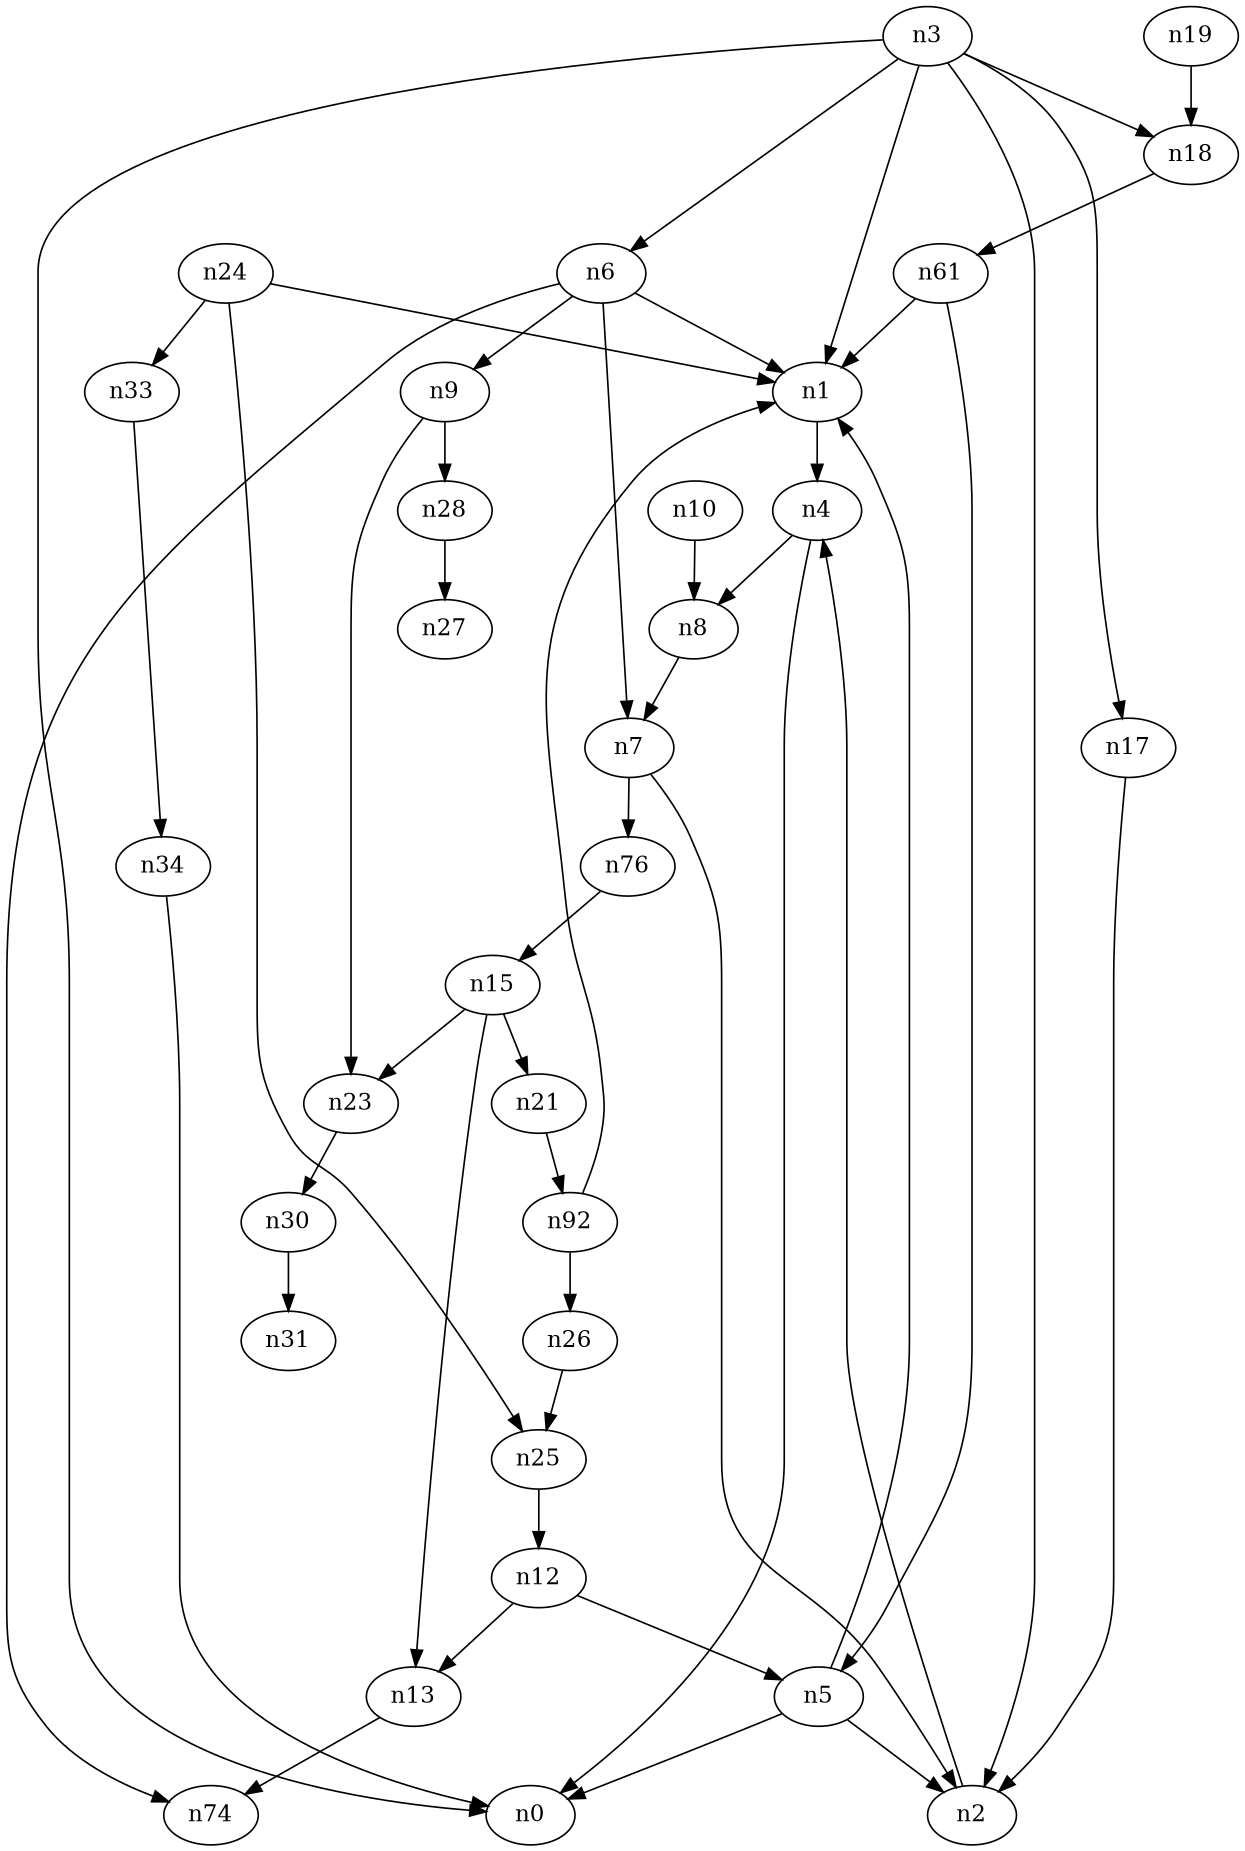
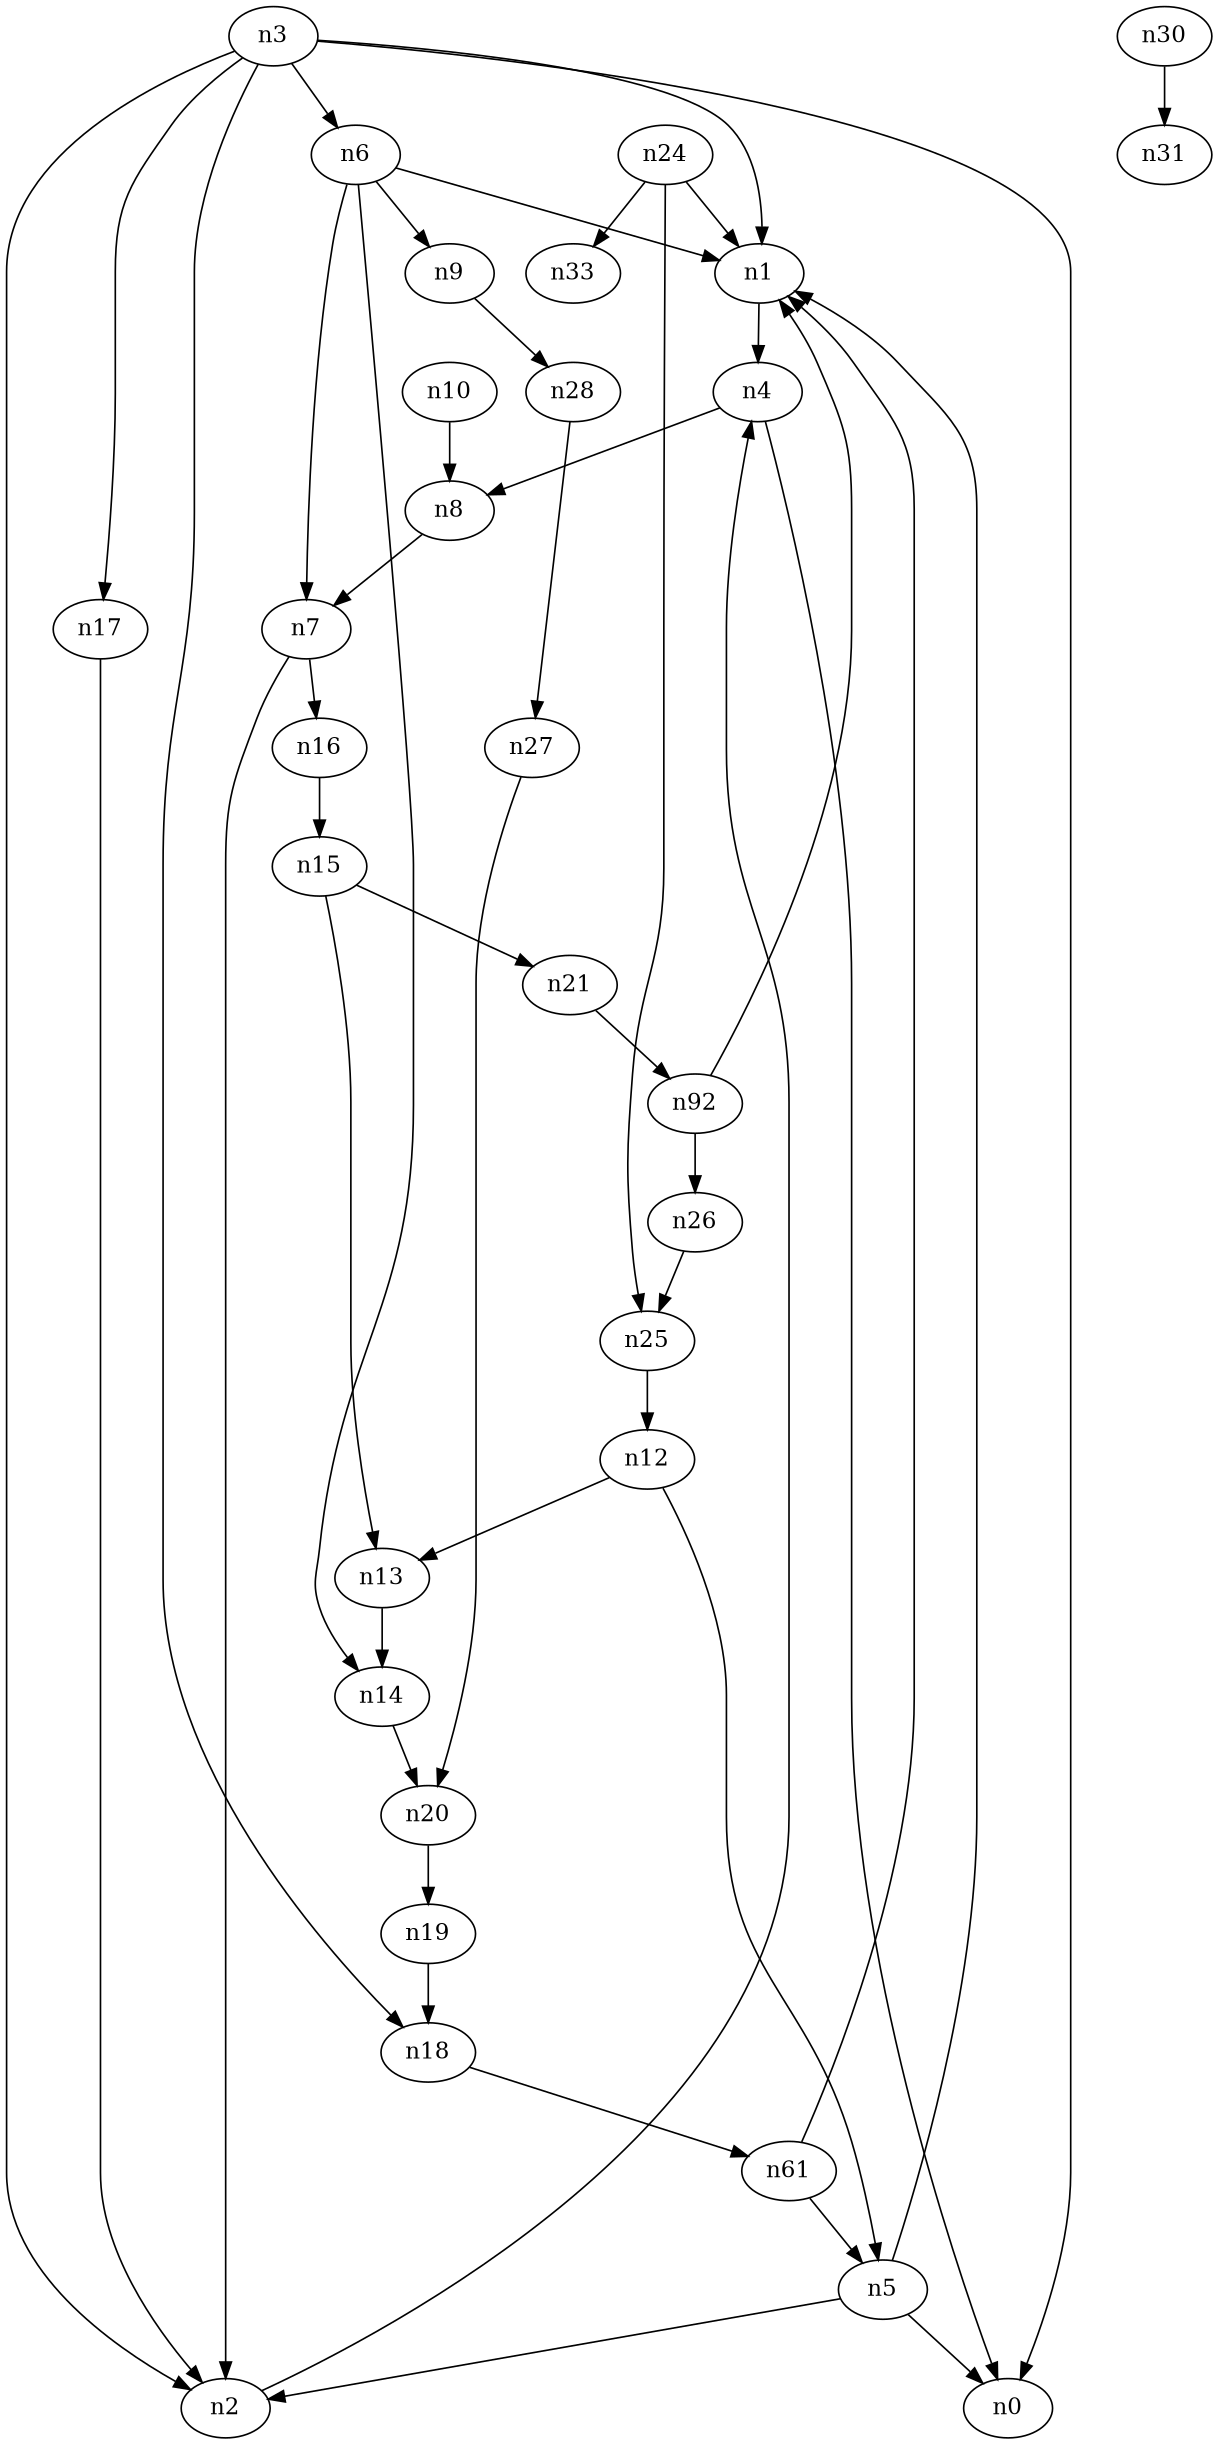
node "n34": removed
node "n76": label "n76" -> "n16"
node "n23": removed
node "n74": label "n74" -> "n14"
node "n20": added
